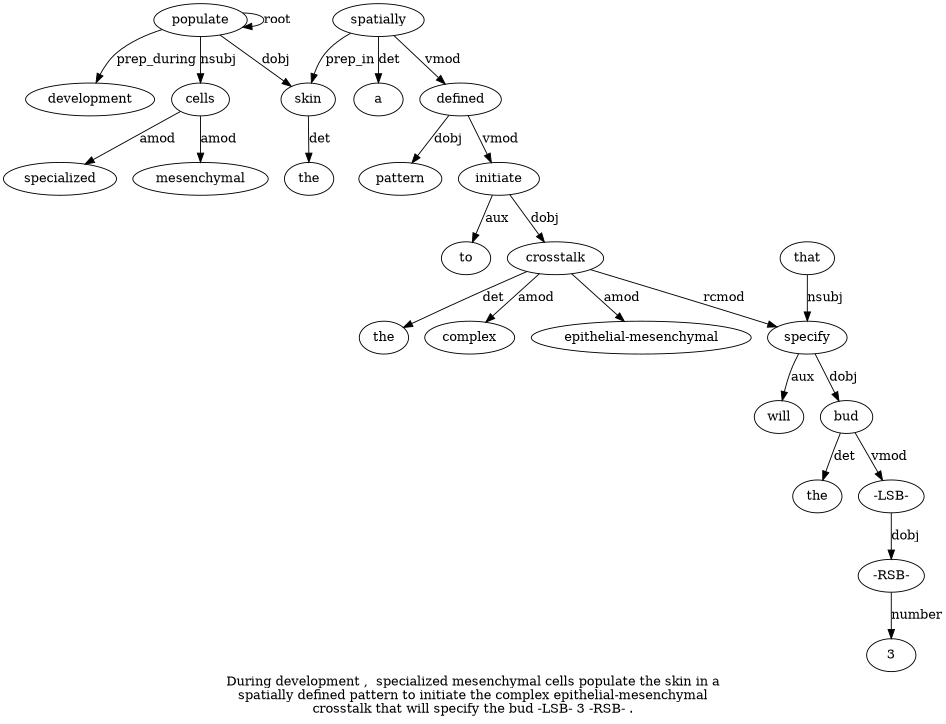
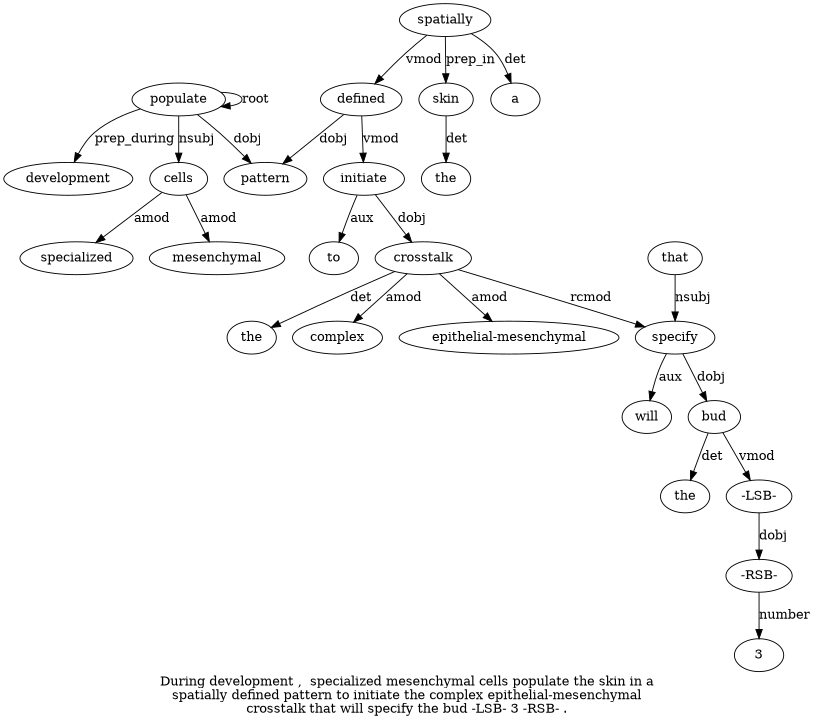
edge "populate" -> "skin": now "populate" -> "pattern"
